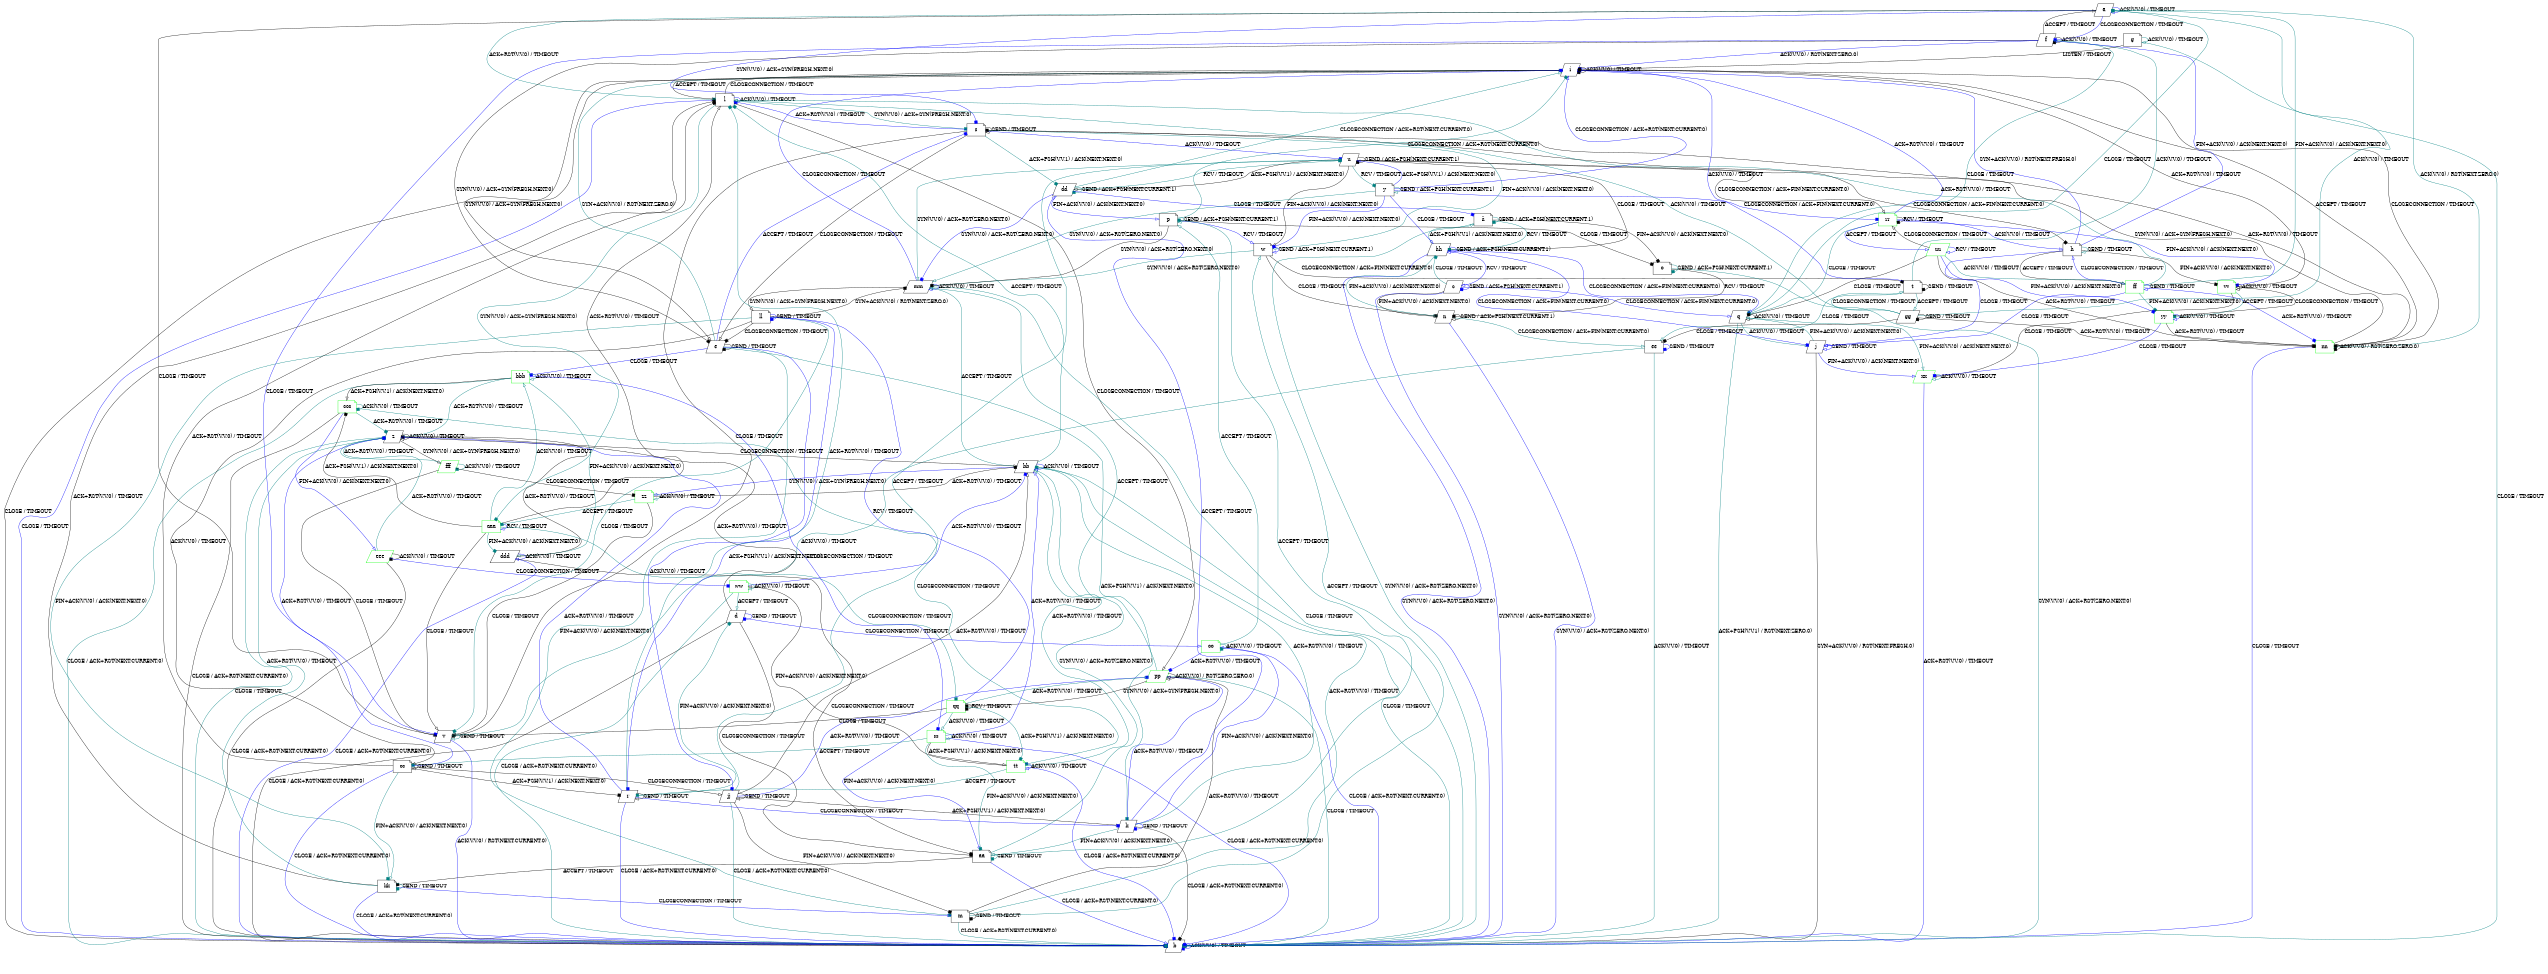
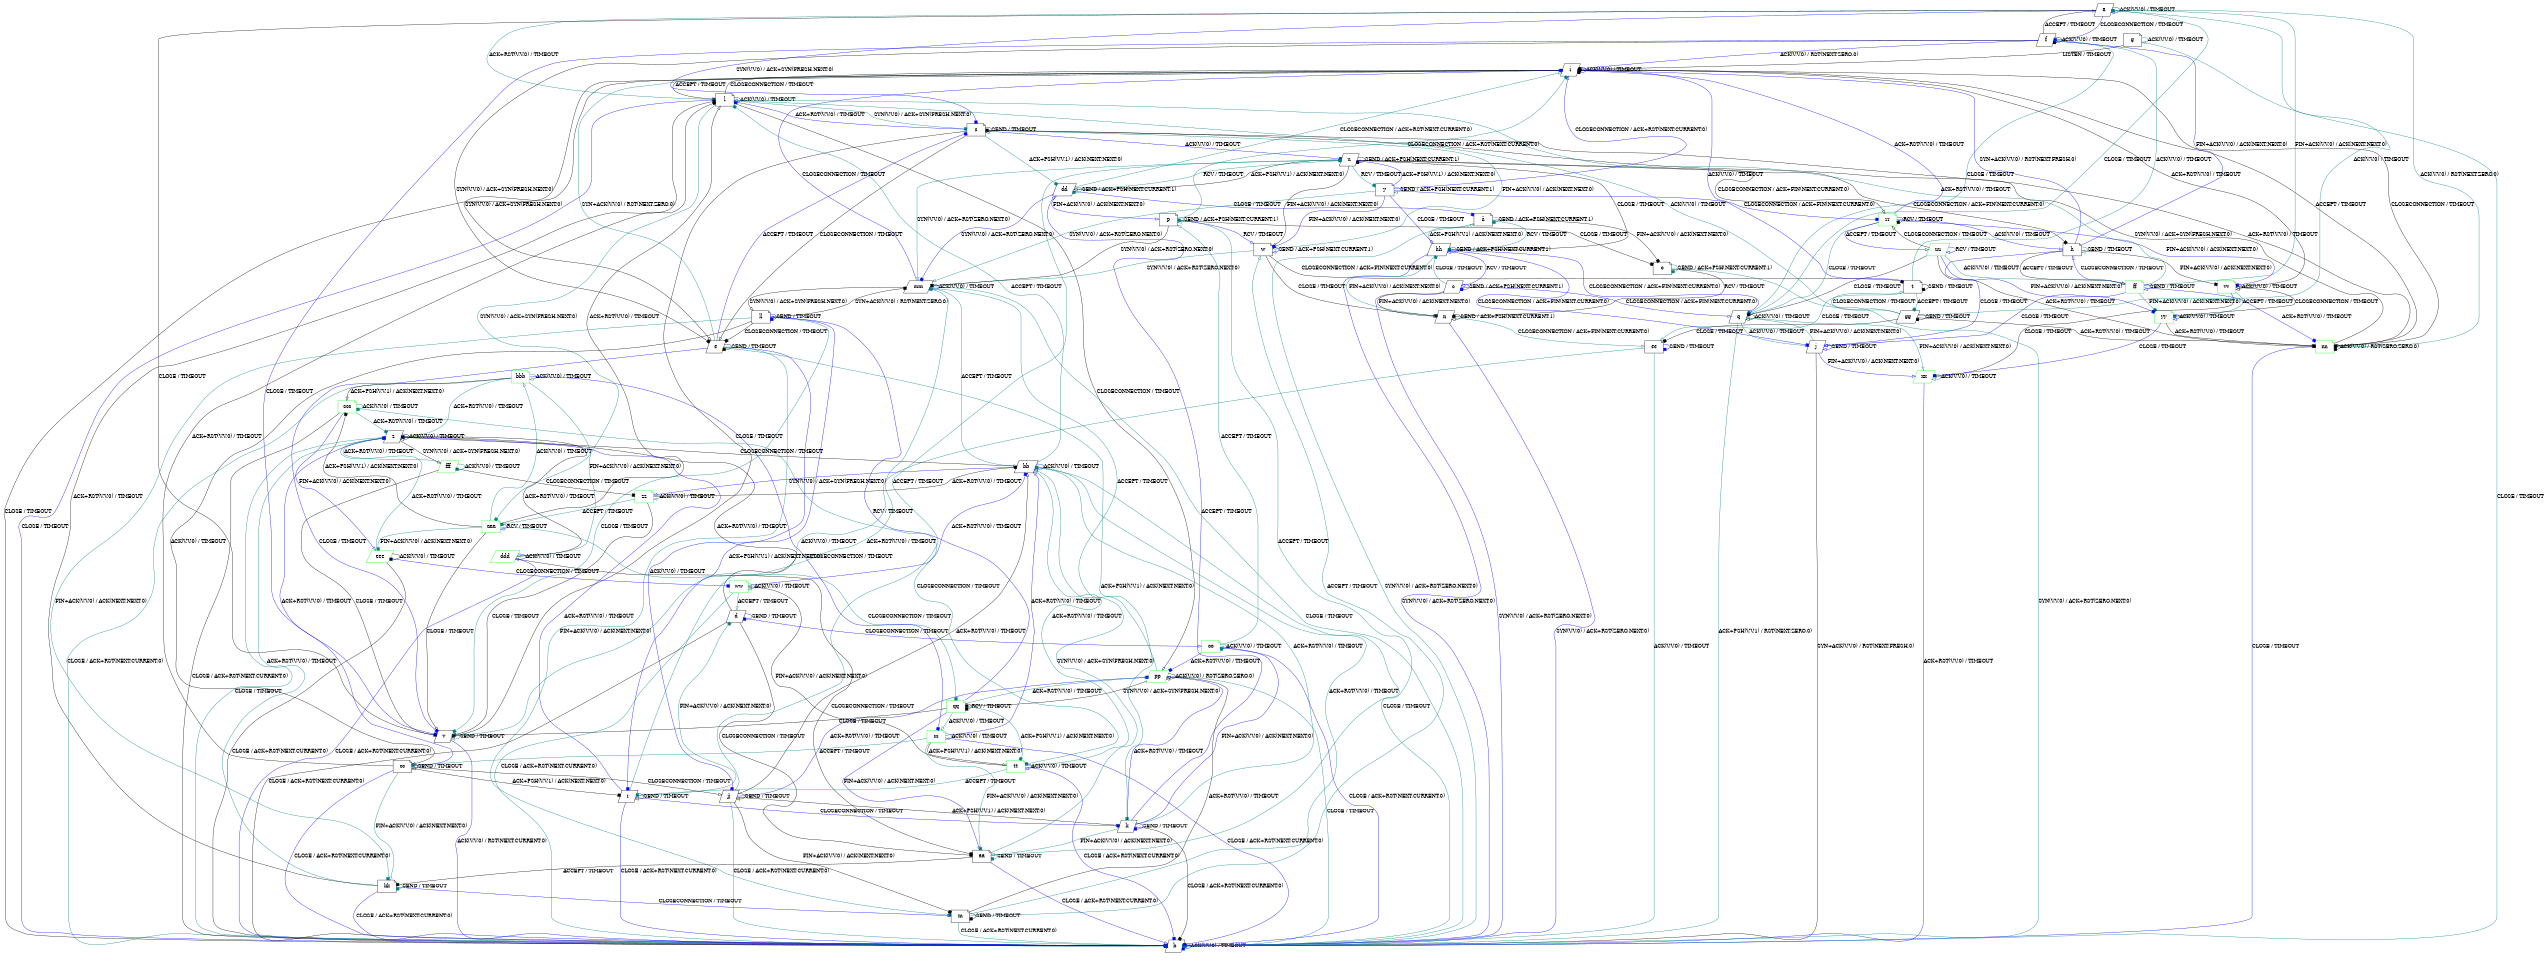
edge "t" -> "gg": arrowhead onormal -> box
edge "e" -> "bbb": now "e" -> "v"
edge "r" -> "l": now "r" -> "mm"
edge "aaa" -> "ddd": now "aaa" -> "eee"
node "ddd": color black -> green
edge "aa" -> "bb": label "SYN(V,V,0) / ACK+RST(ZERO,NEXT,0)" -> "SYN(V,V,0) / ACK+SYN(FRESH,NEXT,0)"
edge "ww" -> "b": arrowhead box -> onormal
